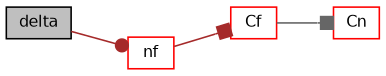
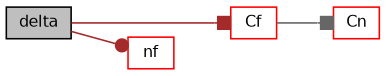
edge "nf" -> "Cf": now "delta" -> "Cf"
